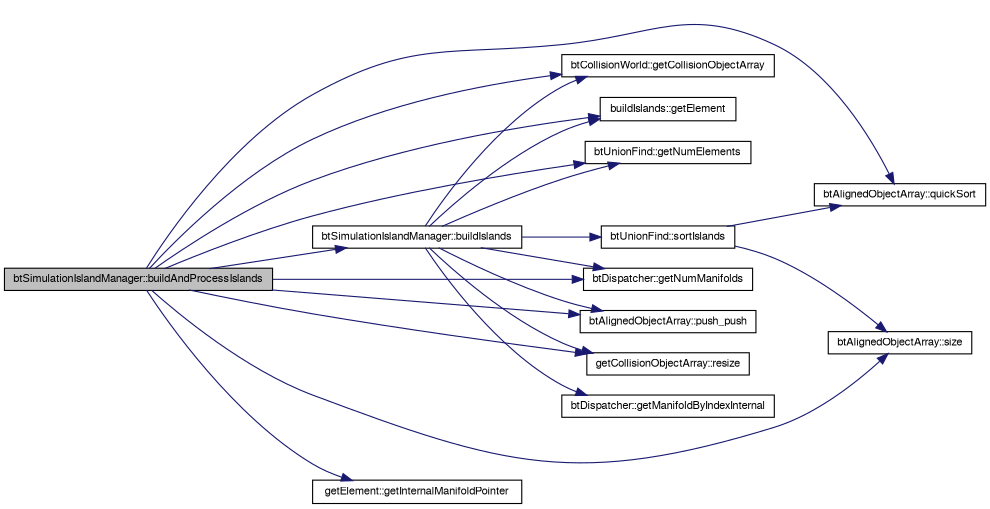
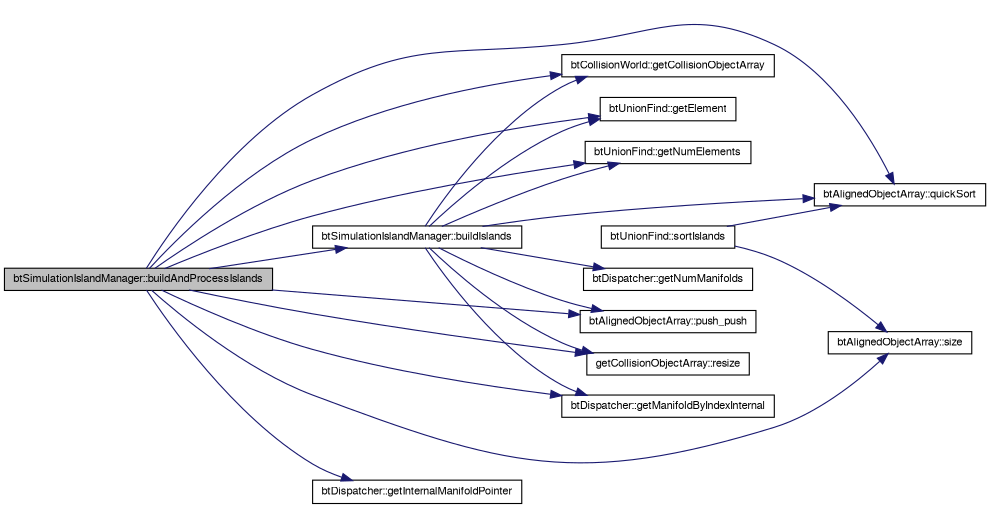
node "buildIslands::getElement": label "buildIslands::getElement" -> "btUnionFind::getElement"
edge "btSimulationIslandManager::buildIslands" -> "btUnionFind::sortIslands": now "btSimulationIslandManager::buildIslands" -> "btAlignedObjectArray::quickSort"
edge "btSimulationIslandManager::buildAndProcessIslands" -> "btDispatcher::getNumManifolds": now "btSimulationIslandManager::buildAndProcessIslands" -> "btDispatcher::getManifoldByIndexInternal"
node "getElement::getInternalManifoldPointer": label "getElement::getInternalManifoldPointer" -> "btDispatcher::getInternalManifoldPointer"
